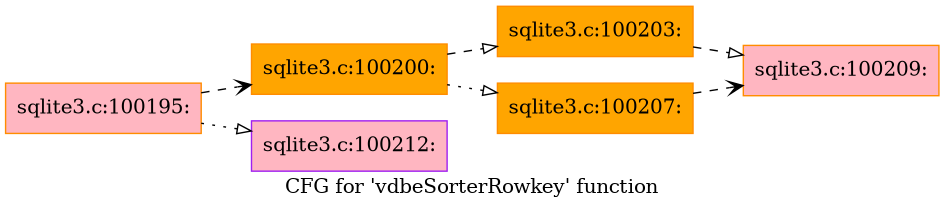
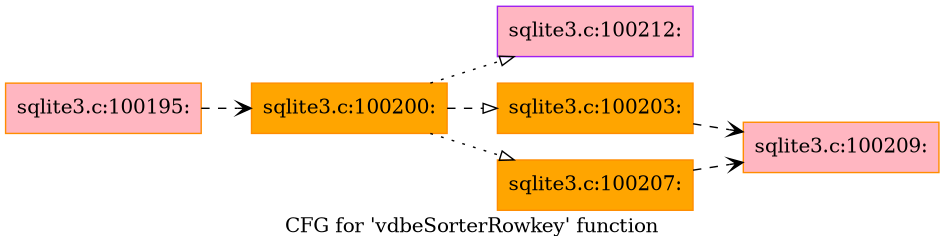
edge "sqlite3.c:100203:" -> "sqlite3.c:100209:": arrowhead onormal -> vee
edge "sqlite3.c:100195:" -> "sqlite3.c:100212:": now "sqlite3.c:100200:" -> "sqlite3.c:100212:"
